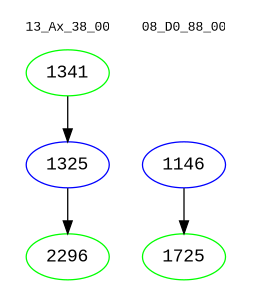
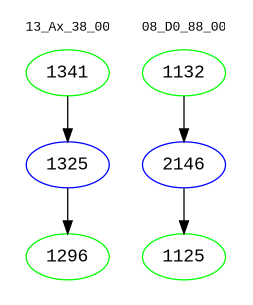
node "1132": added
node "1146": label "1146" -> "2146"
node "2296": label "2296" -> "1296"
node "1725": label "1725" -> "1125"
